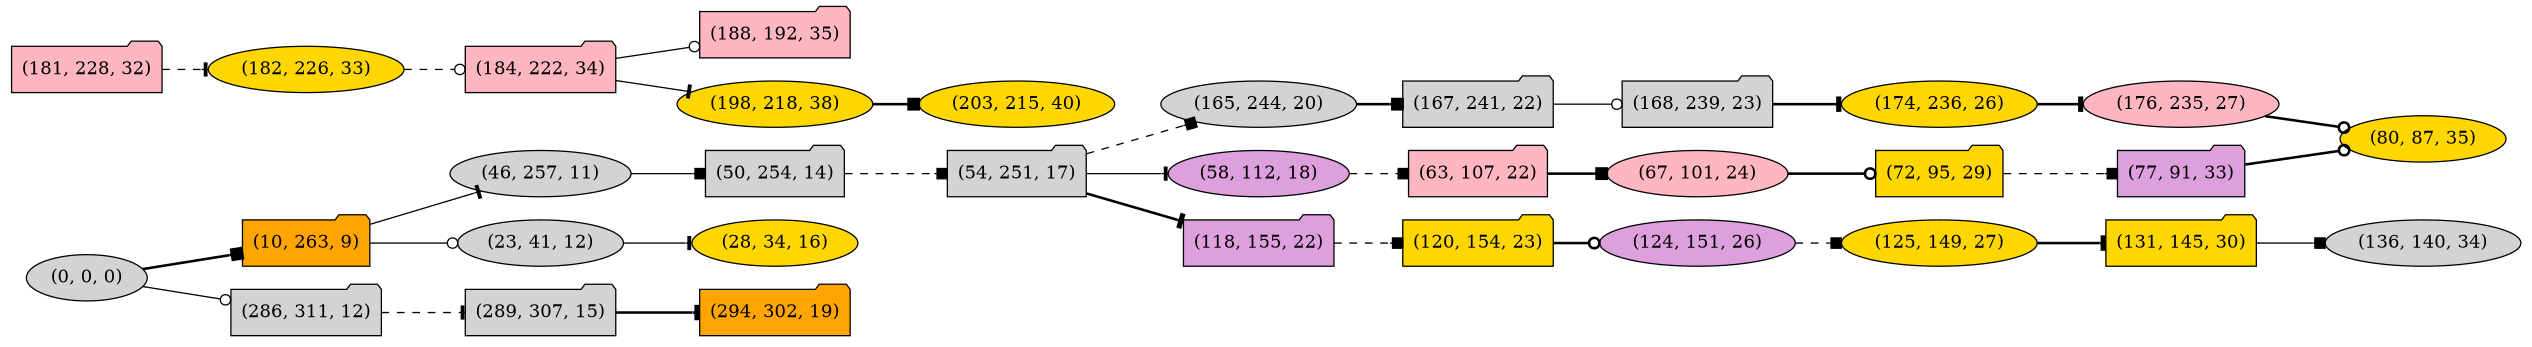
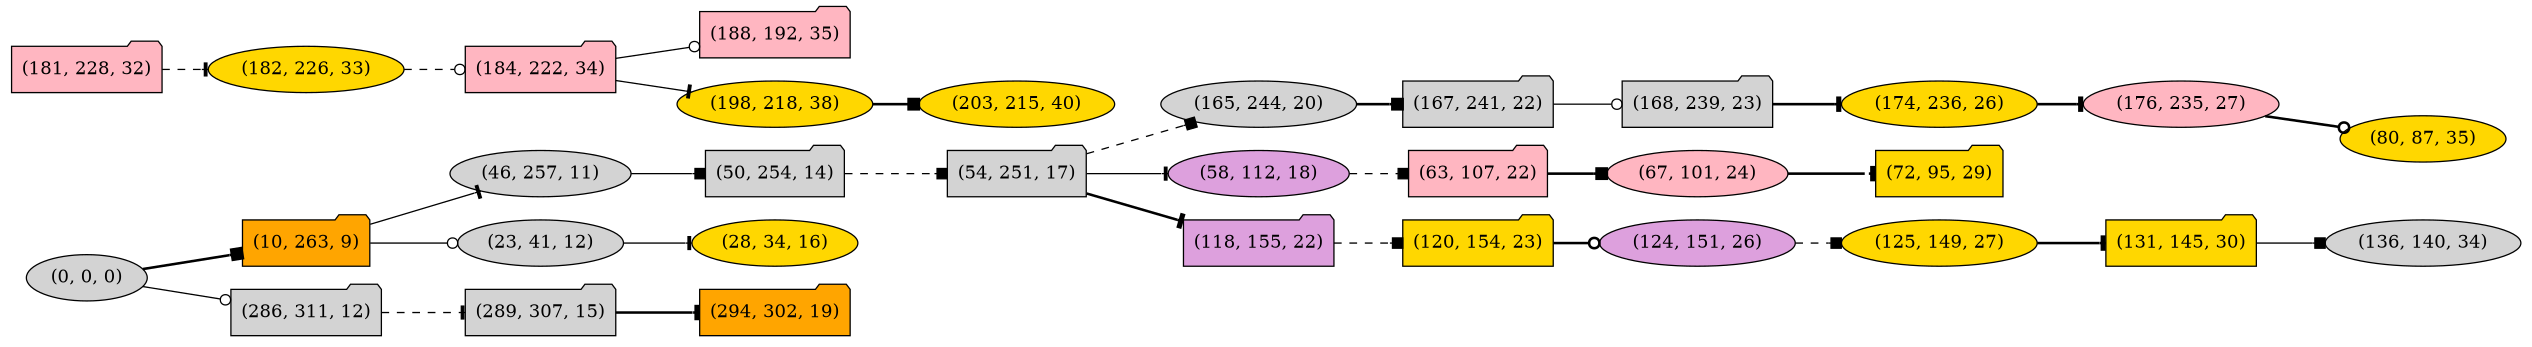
edge "(67, 101, 24)" -> "(72, 95, 29)": arrowhead odot -> tee
node "(77, 91, 33)": removed
